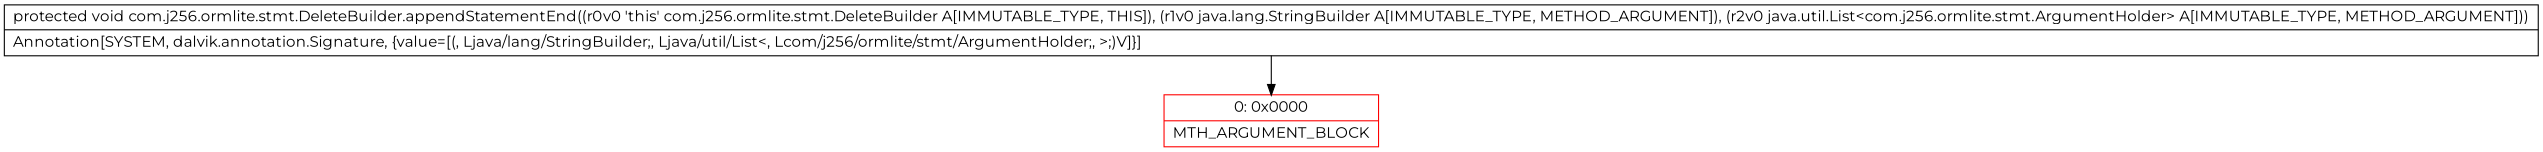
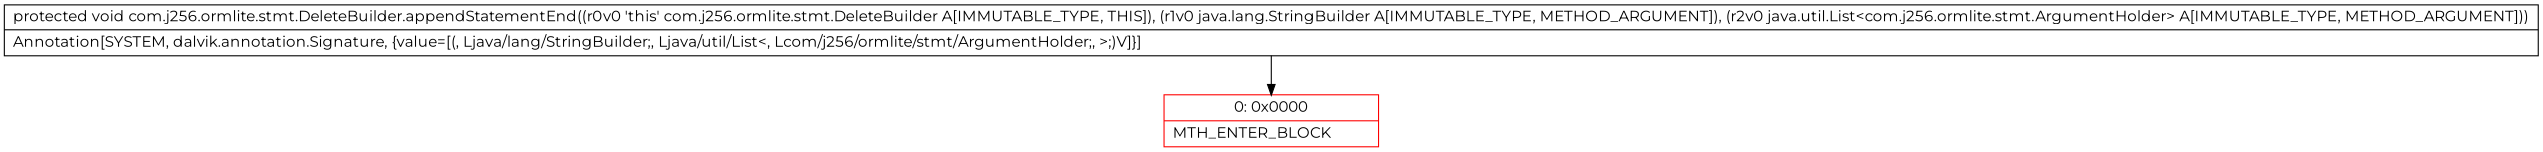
node "0: 0x0000": text "MTH_ARGUMENT_BLOCK" -> "MTH_ENTER_BLOCK"
